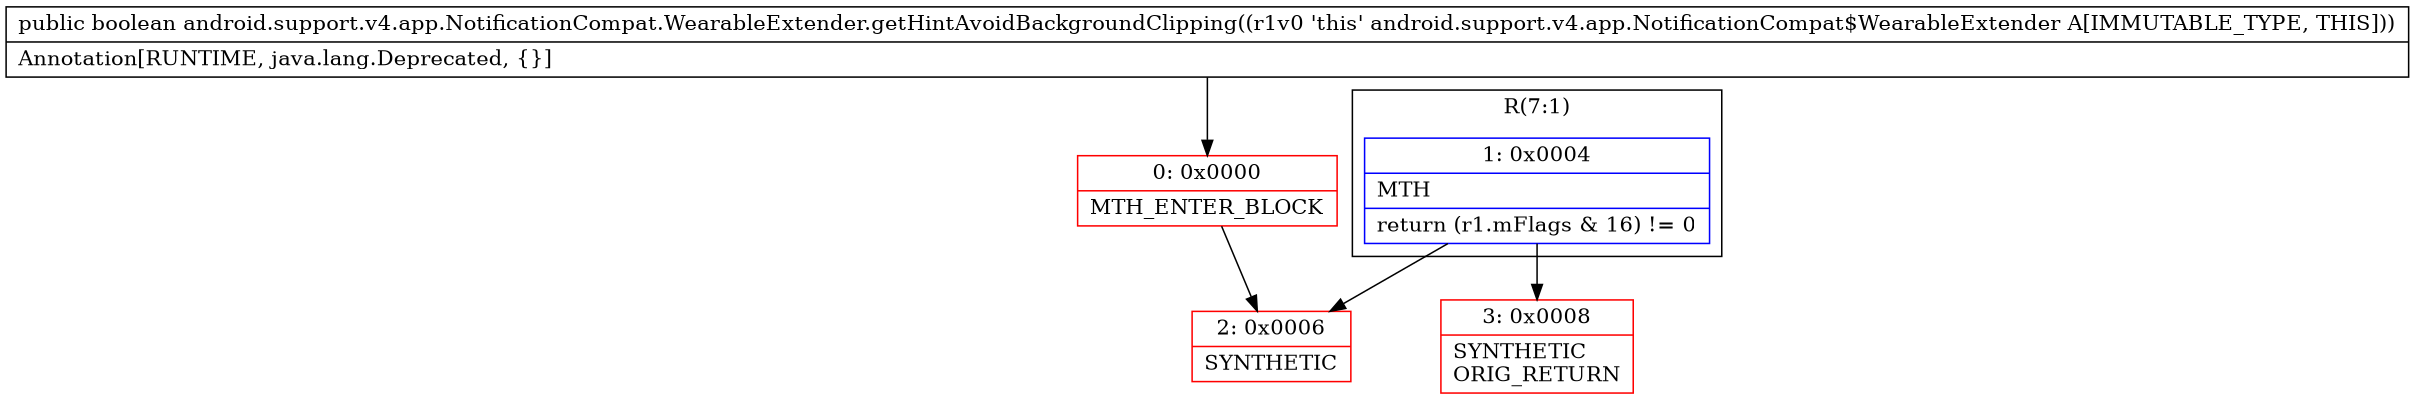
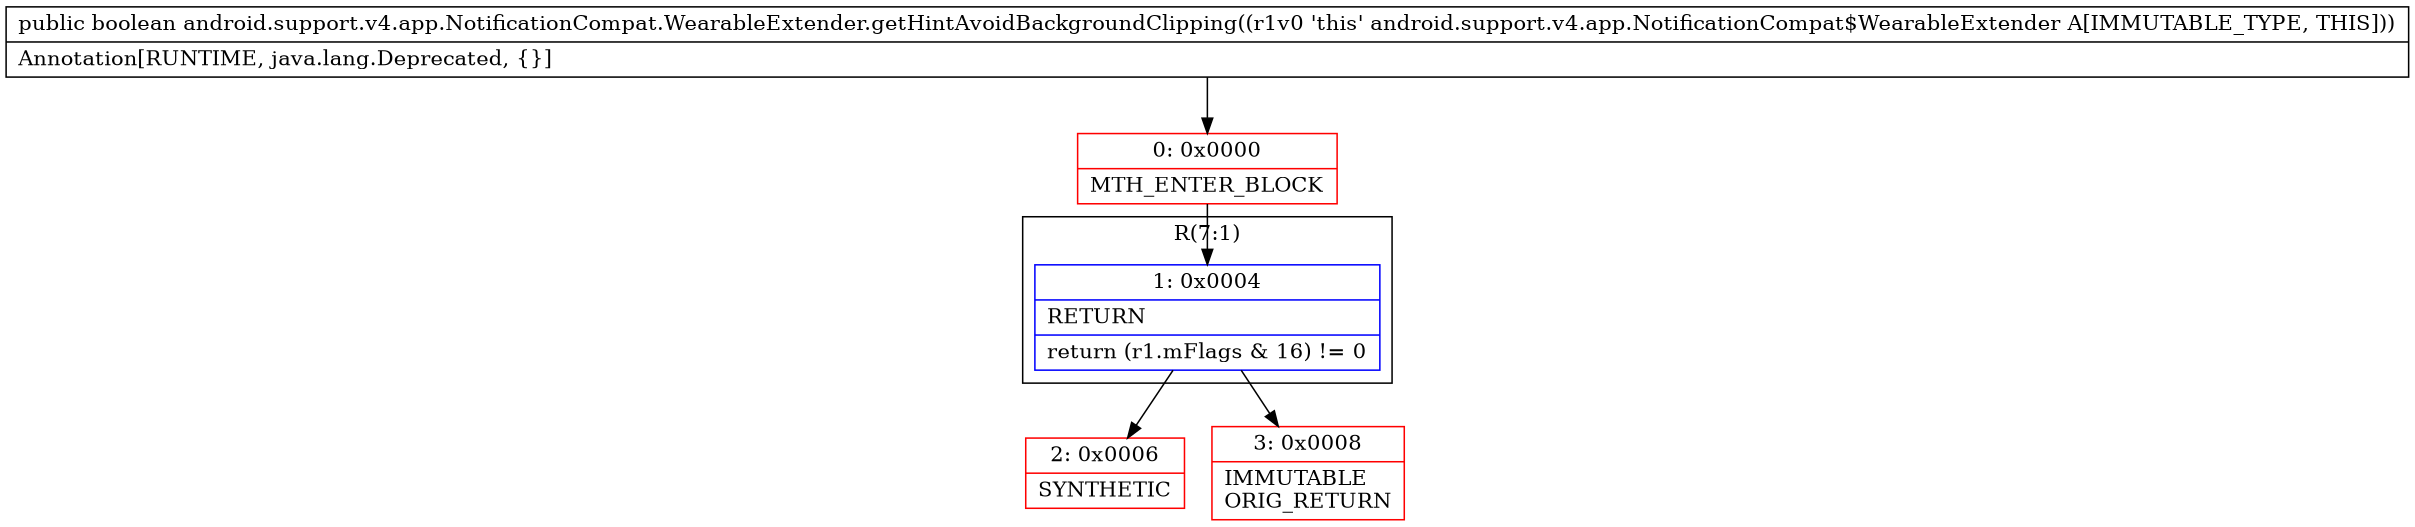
node "1: 0x0004": text "MTH" -> "RETURN"
edge "0: 0x0000" -> "2: 0x0006": now "0: 0x0000" -> "1: 0x0004"
node "3: 0x0008": text "SYNTHETIC" -> "IMMUTABLE"
